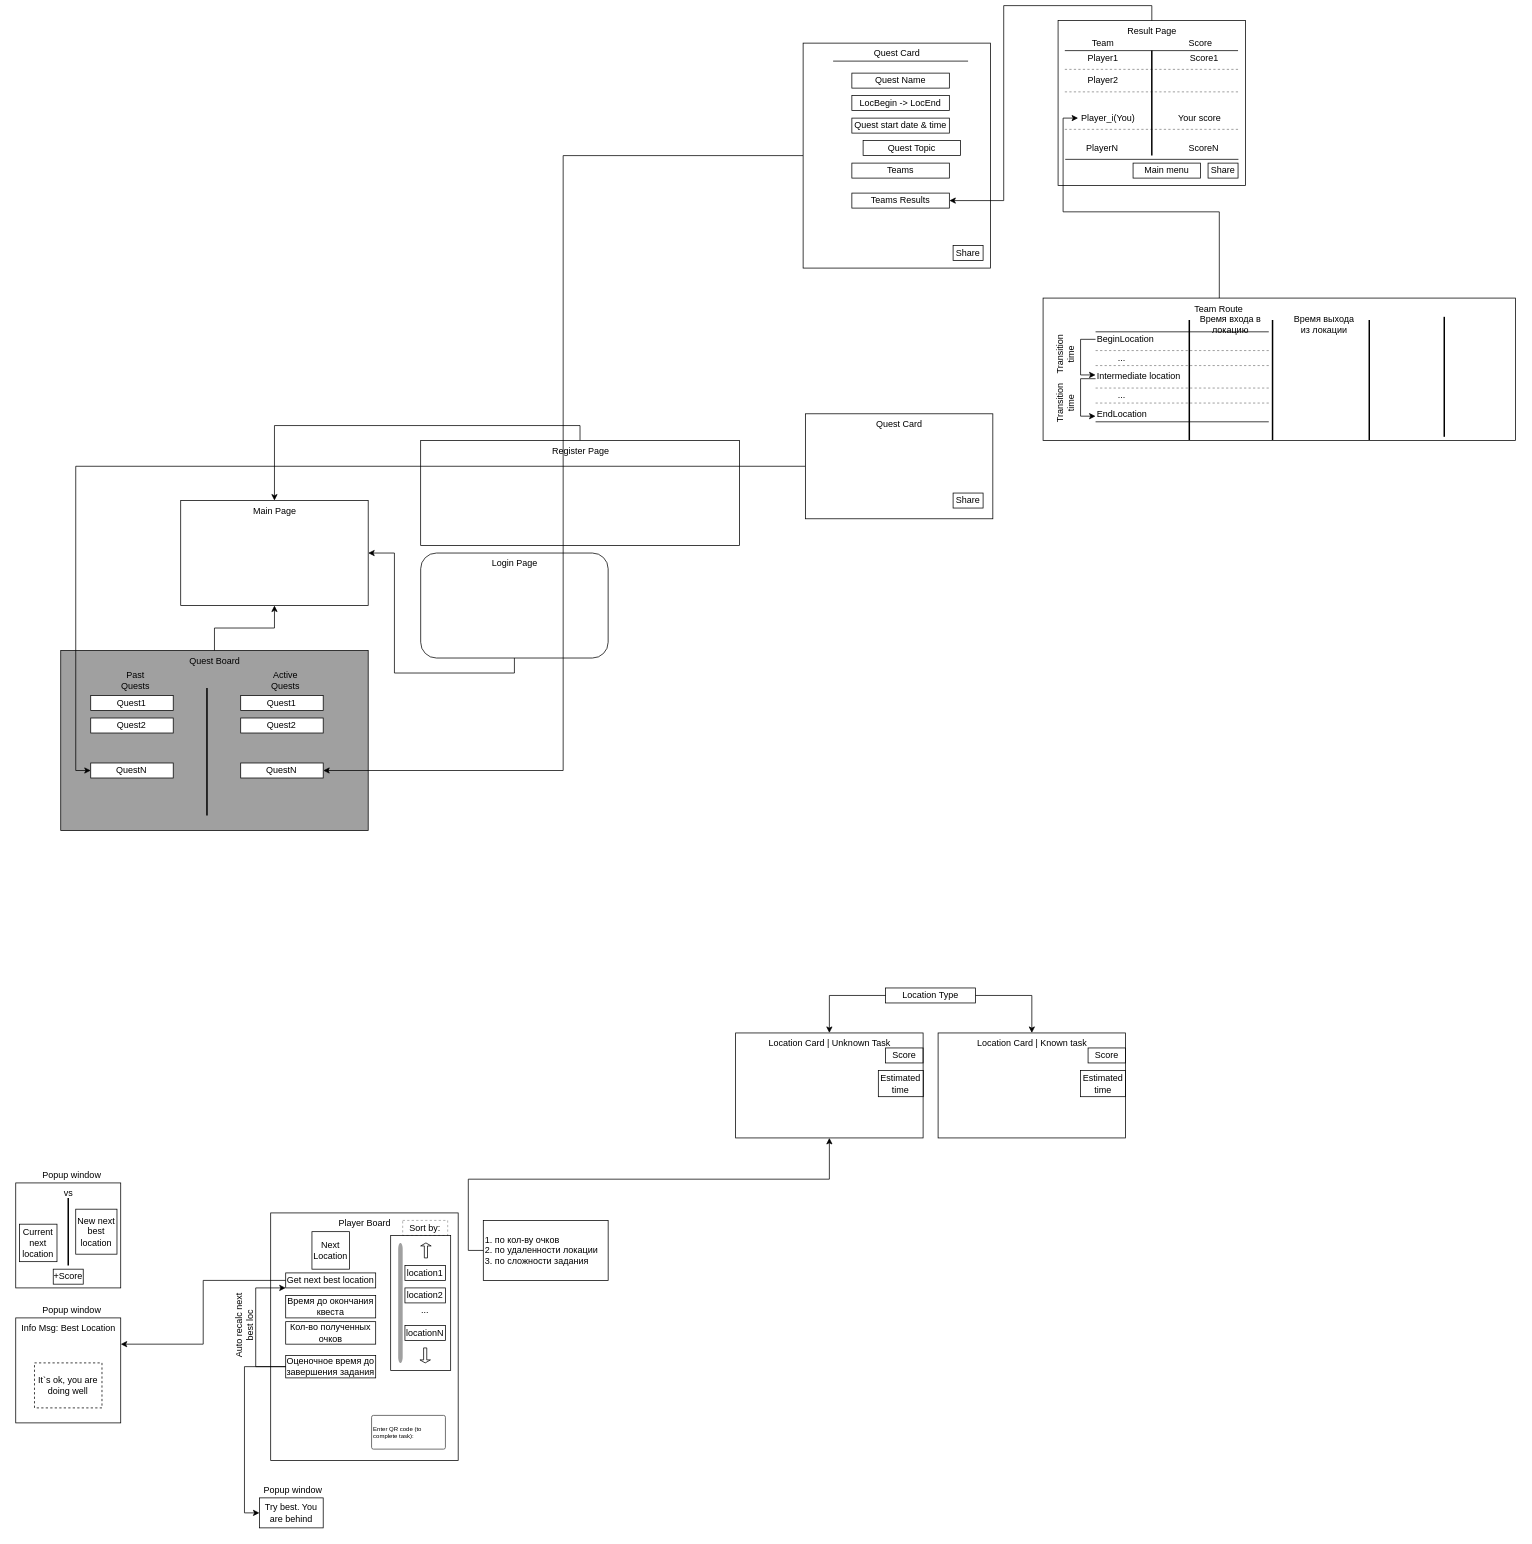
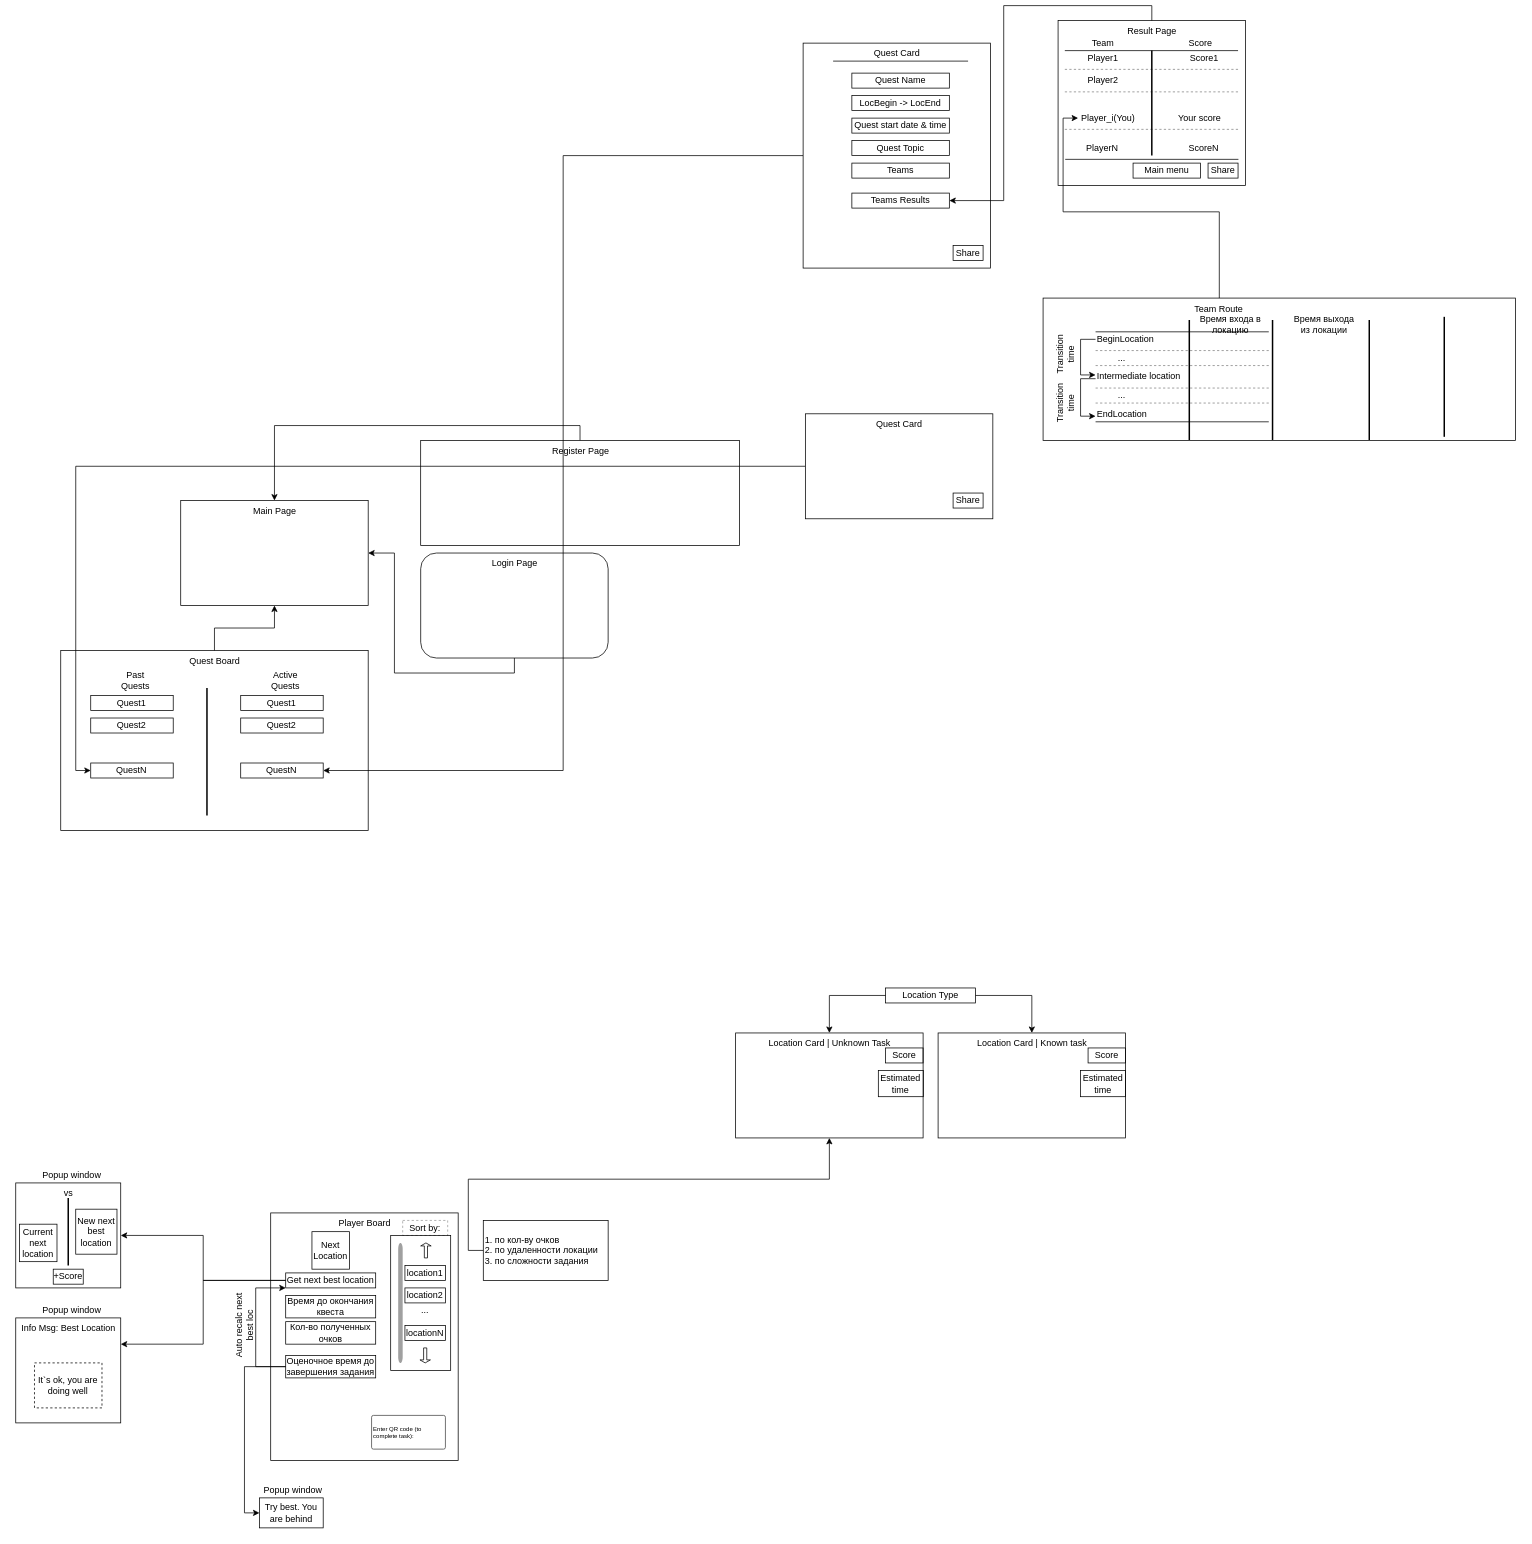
node "Quest Topic": moved (912, 148) -> (900, 148)
node "Quest Board": fillcolor #a0a0a0 -> #ffffff
edge "Get next best location" -> "vs": added
